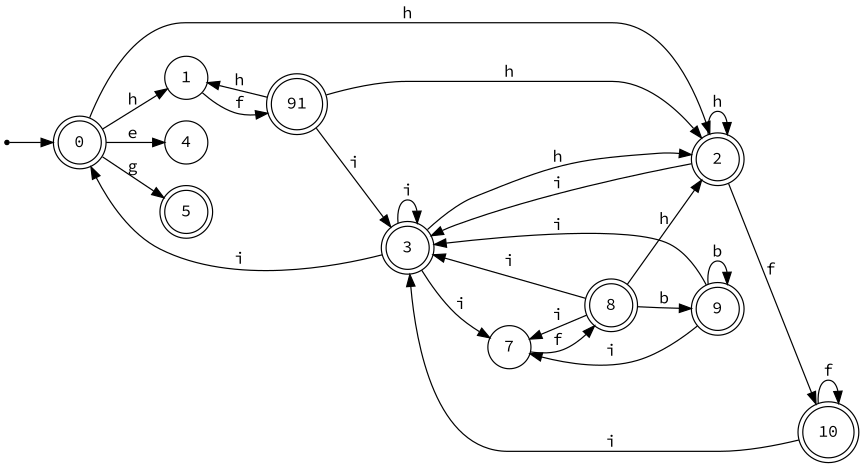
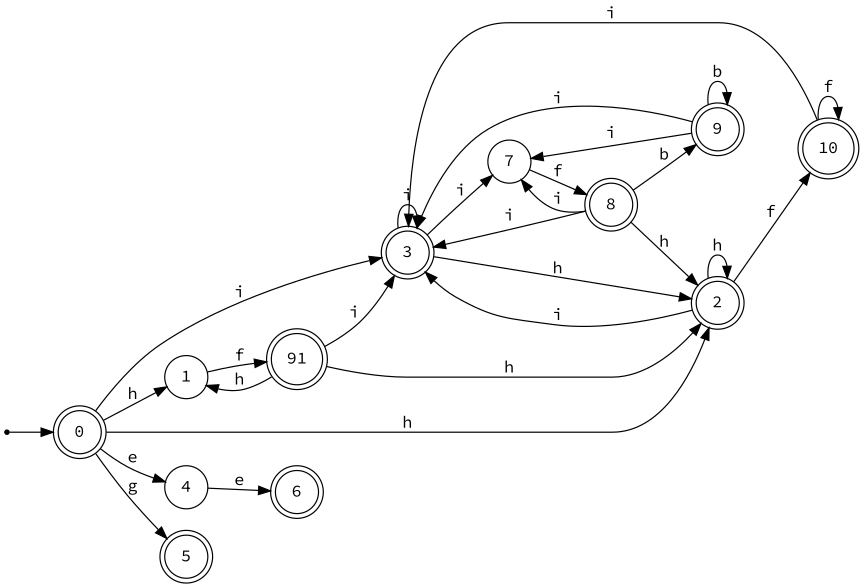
edge "3" -> "0": reversed
node "6": added
